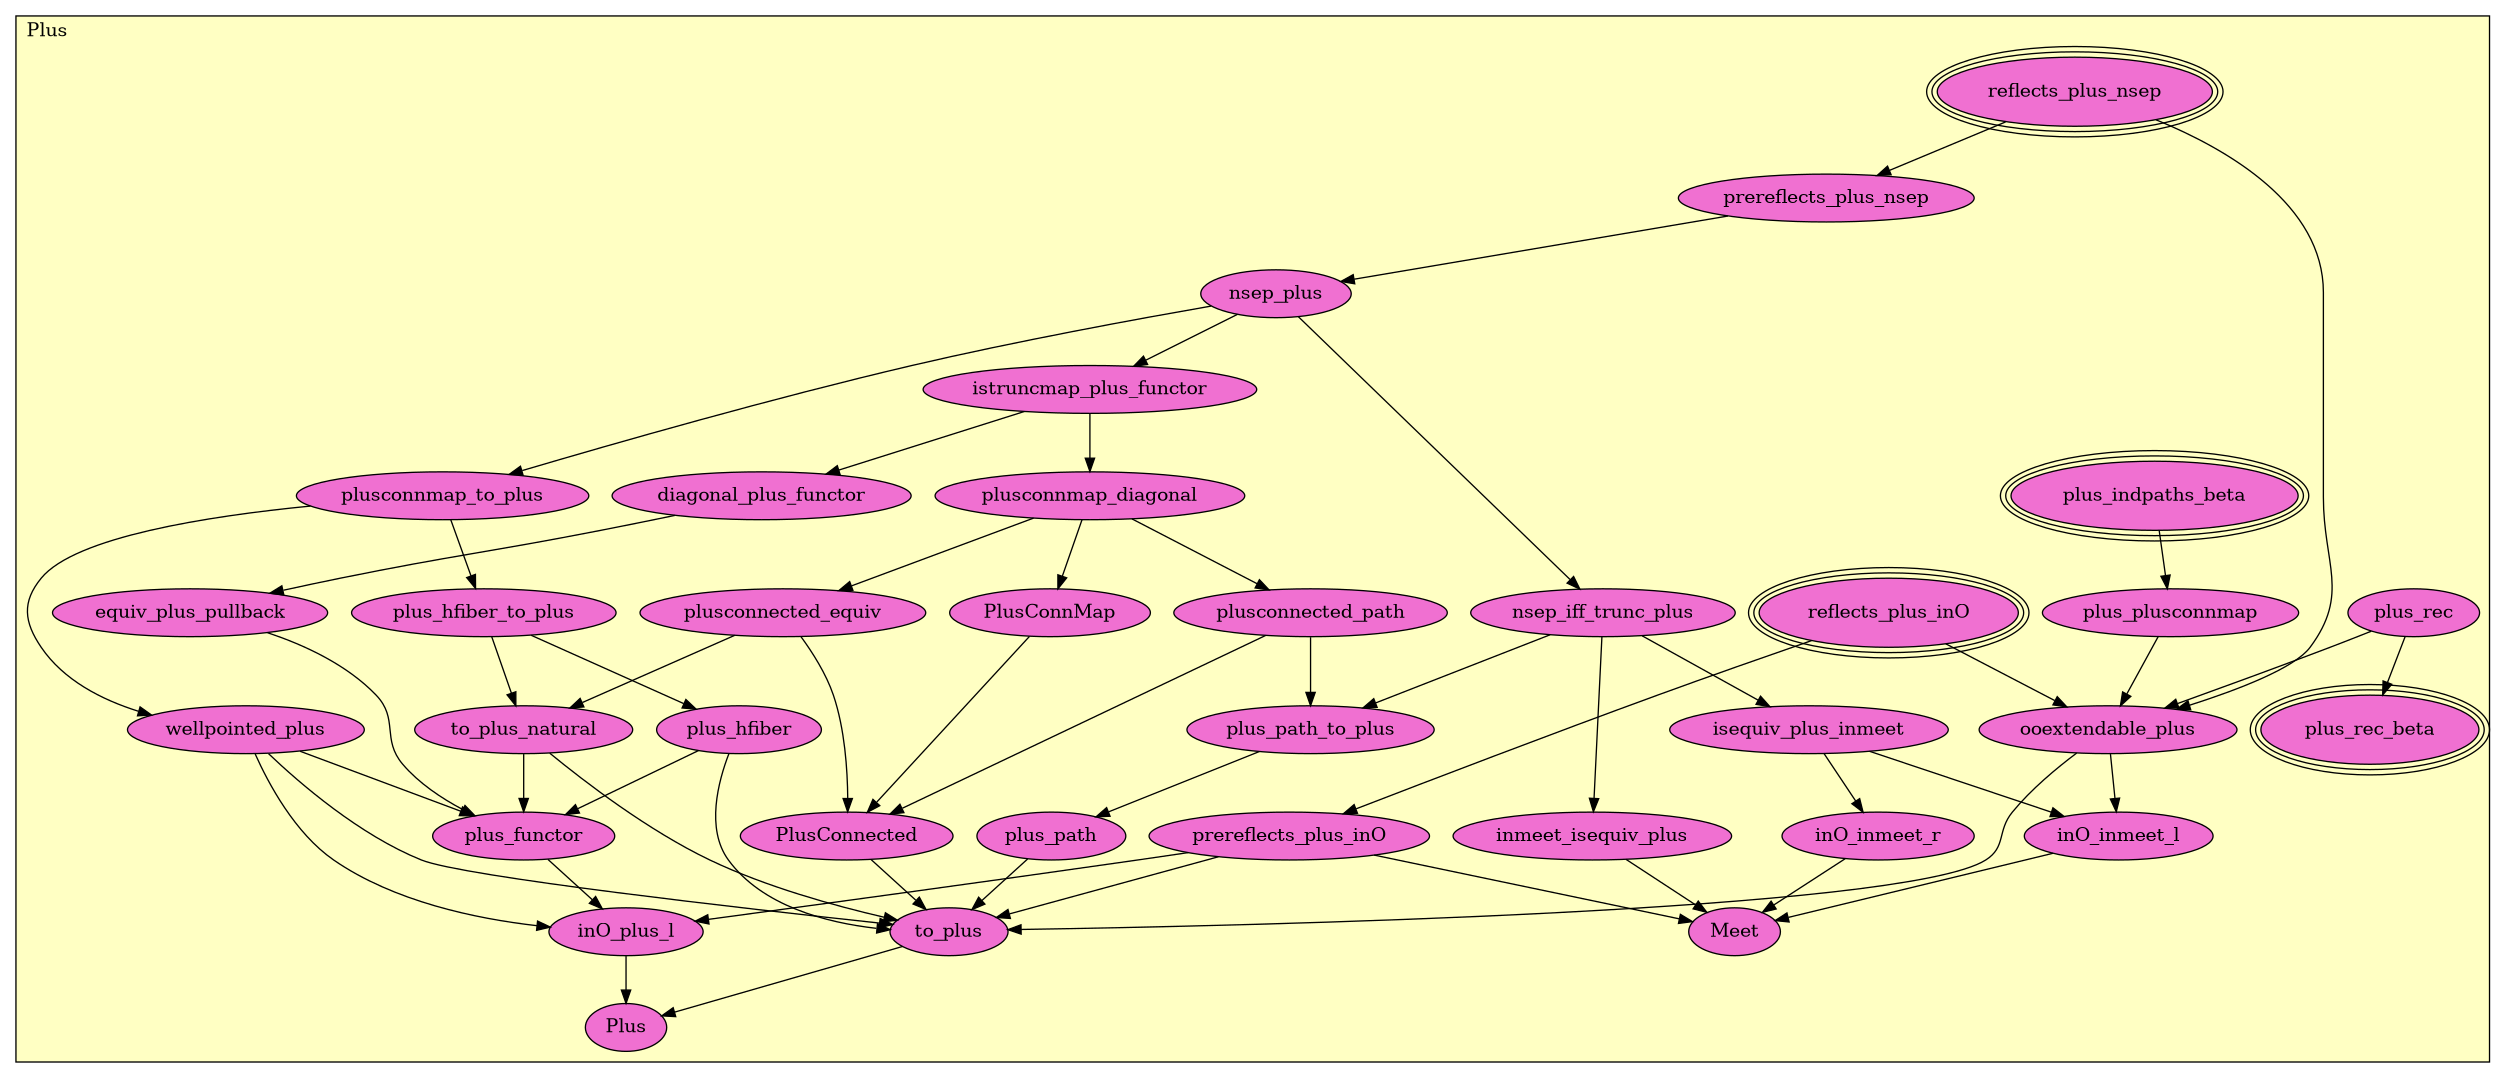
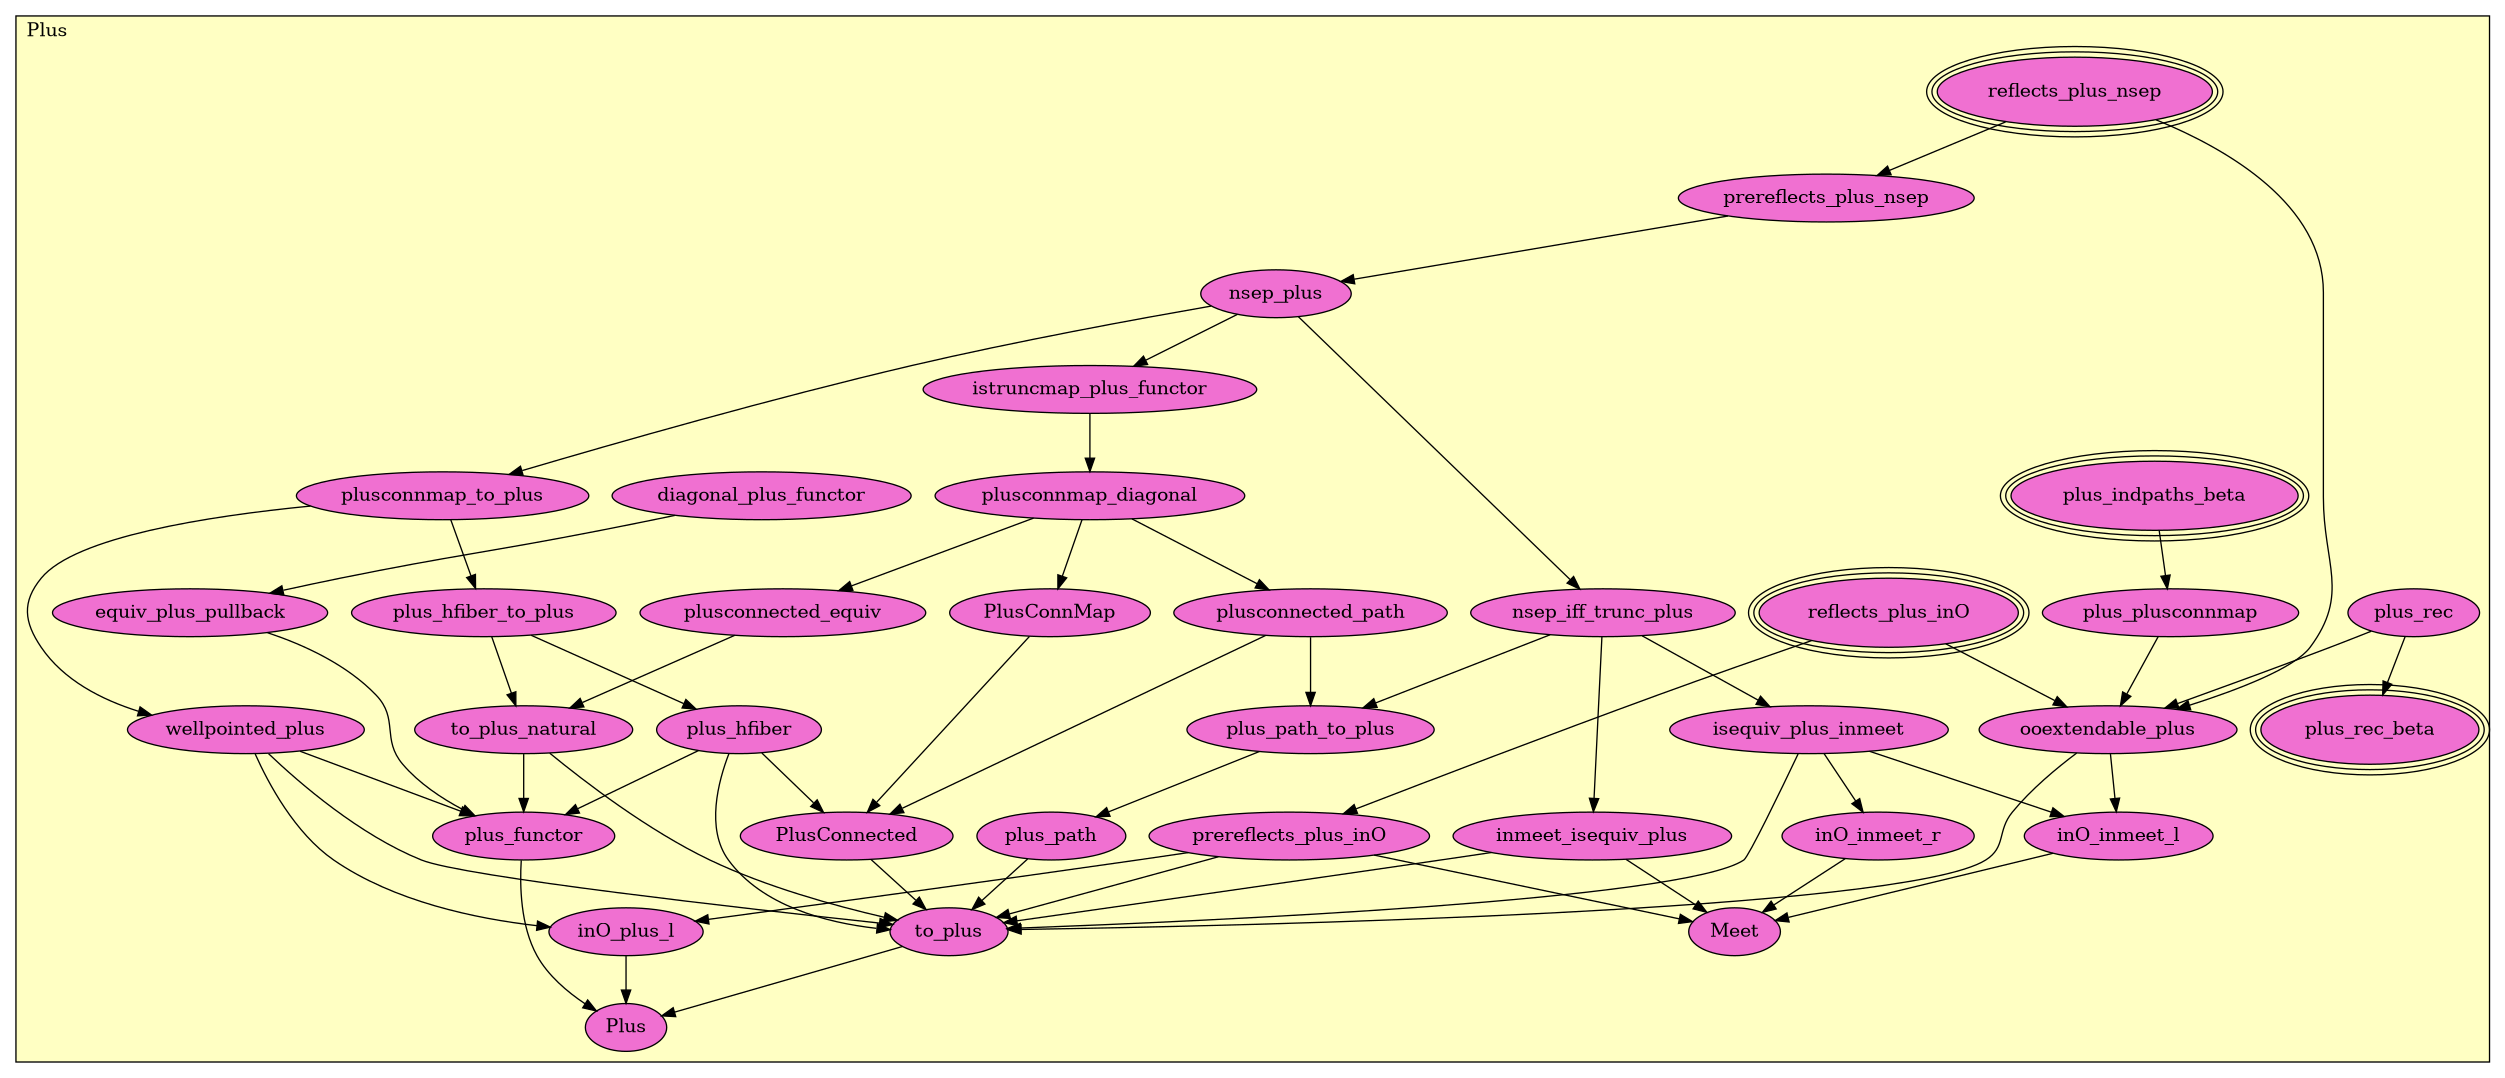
edge "istruncmap_plus_functor" -> "diagonal_plus_functor": removed
edge "plusconnected_equiv" -> "PlusConnected": now "plus_hfiber" -> "PlusConnected"
edge "plus_functor" -> "inO_plus_l": now "plus_functor" -> "Plus"
edge "inmeet_isequiv_plus" -> "to_plus": added
edge "isequiv_plus_inmeet" -> "to_plus": added
